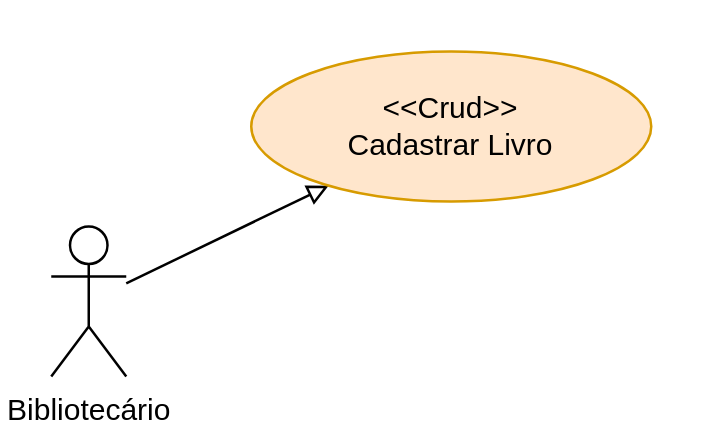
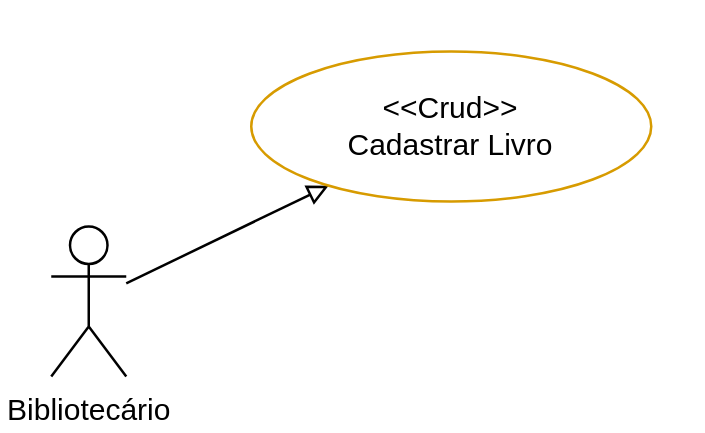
node "<<Crud>> Cadastrar Livro": fillcolor #ffe6cc -> #ffffff
